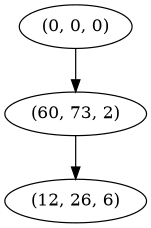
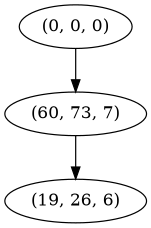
node "(60, 73, 2)": label "(60, 73, 2)" -> "(60, 73, 7)"
node "(12, 26, 6)": label "(12, 26, 6)" -> "(19, 26, 6)"
